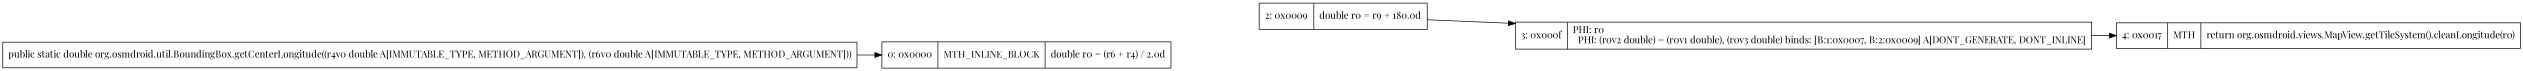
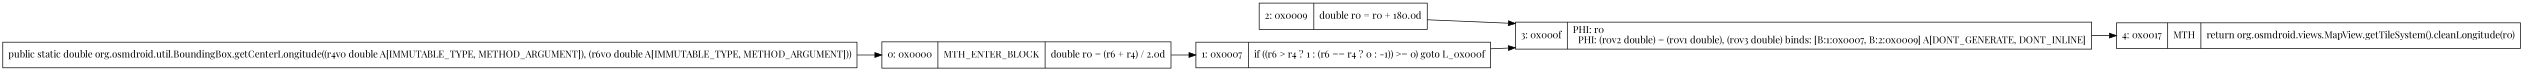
node "2: 0x0009": text "double r0 = r9 + 180.0d" -> "double r0 = r0 + 180.0d"
node "0: 0x0000": text "MTH_INLINE_BLOCK" -> "MTH_ENTER_BLOCK"
node "1: 0x0007": added
